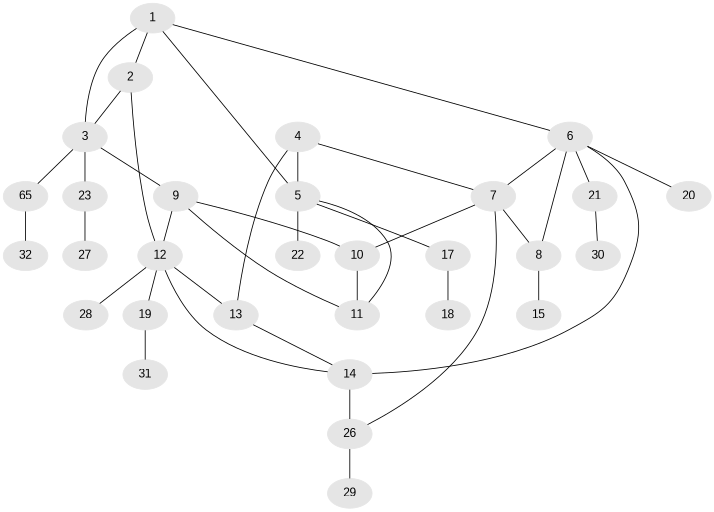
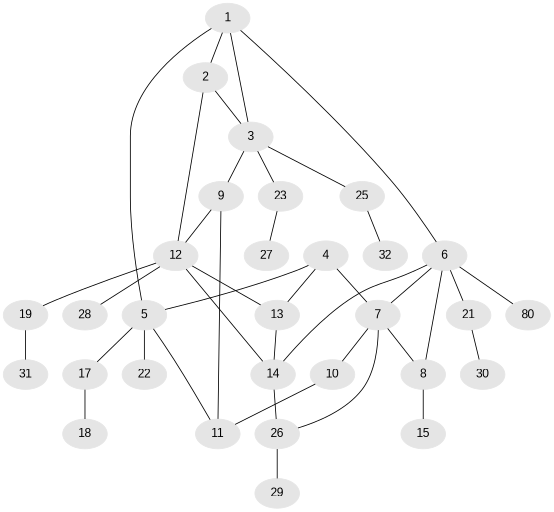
node "65": label "65" -> "25"
node "20": label "20" -> "80"
edge "9" -- "10": removed
